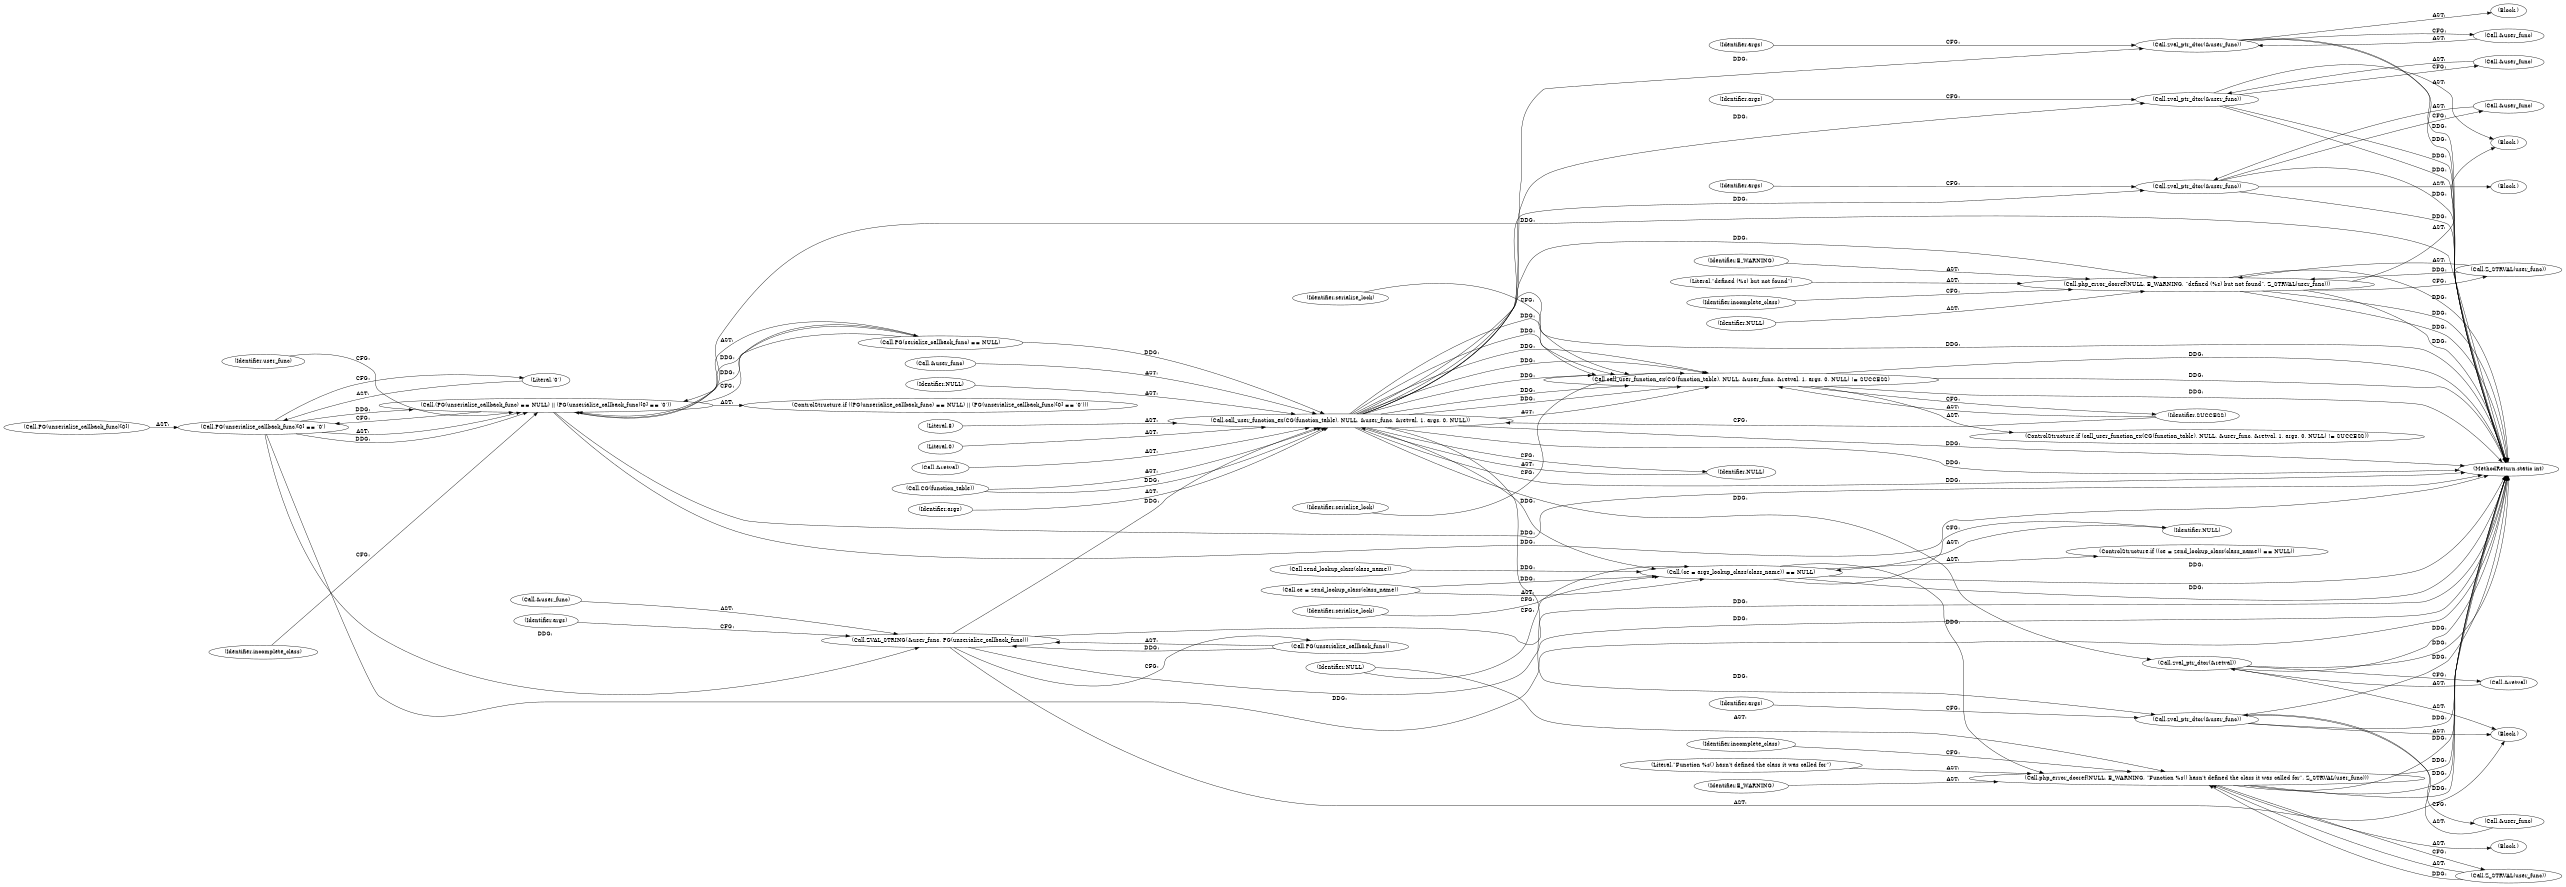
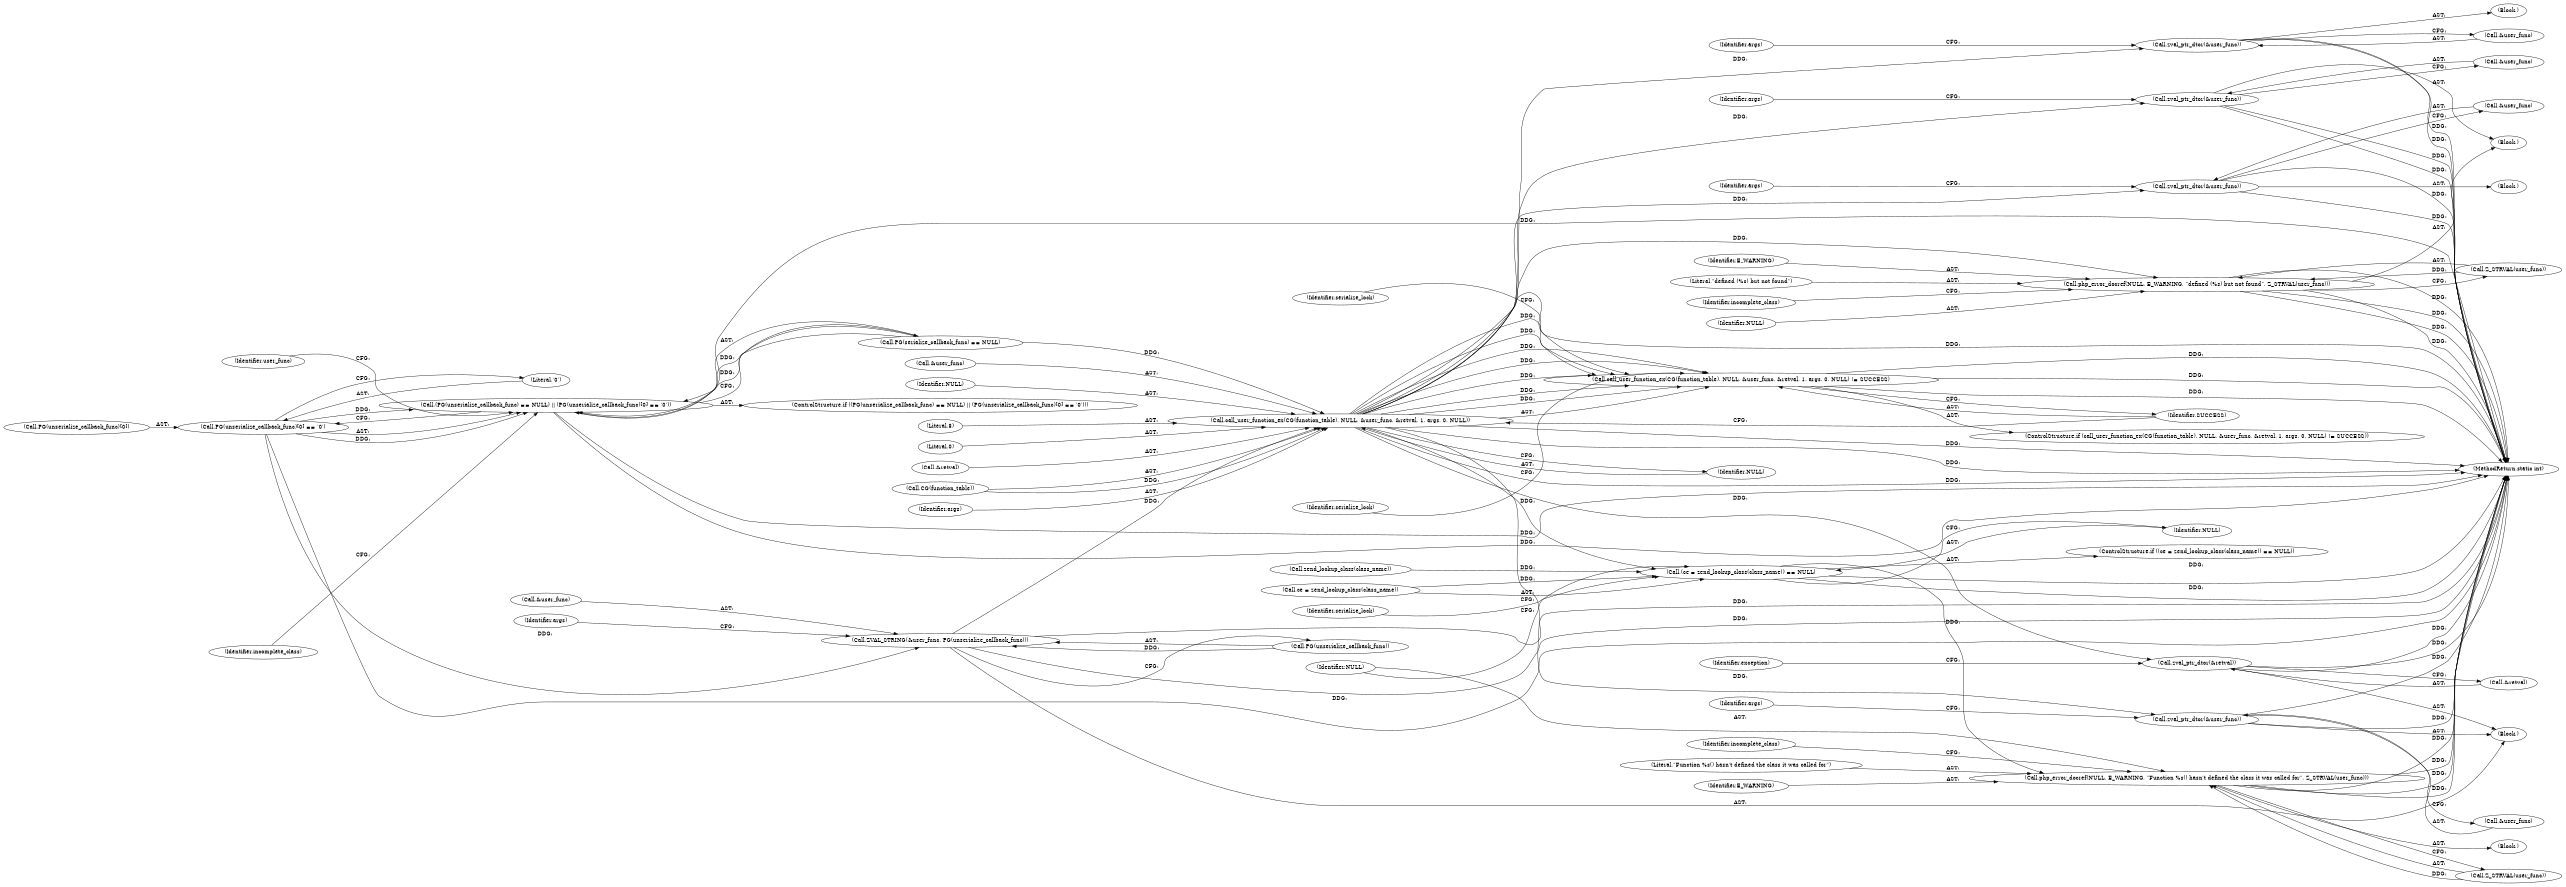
node "(Call,(ce = args_lookup_class(class_name)) == NULL)": label "(Call,(ce = args_lookup_class(class_name)) == NULL)" -> "(Call,(ce = zend_lookup_class(class_name)) == NULL)"
node "(Identifier,exception)": added
